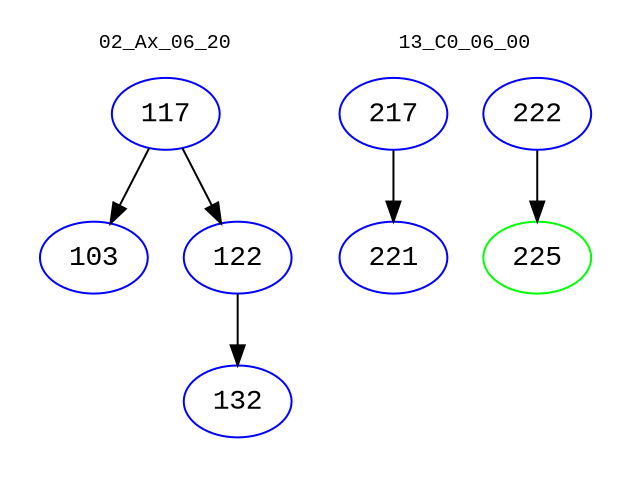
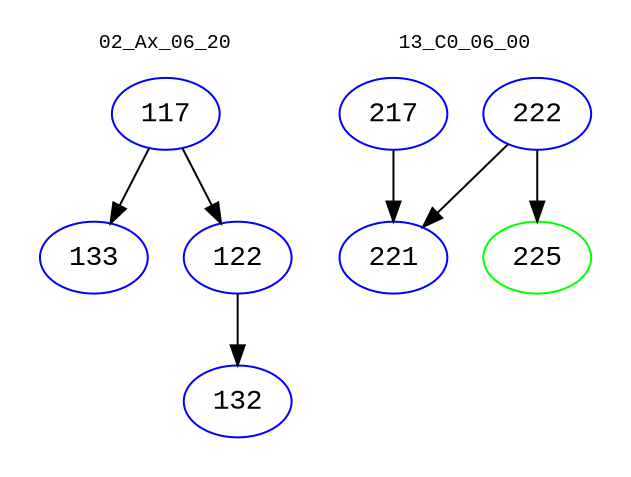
edge "222" -> "221": added
node "103": label "103" -> "133"
